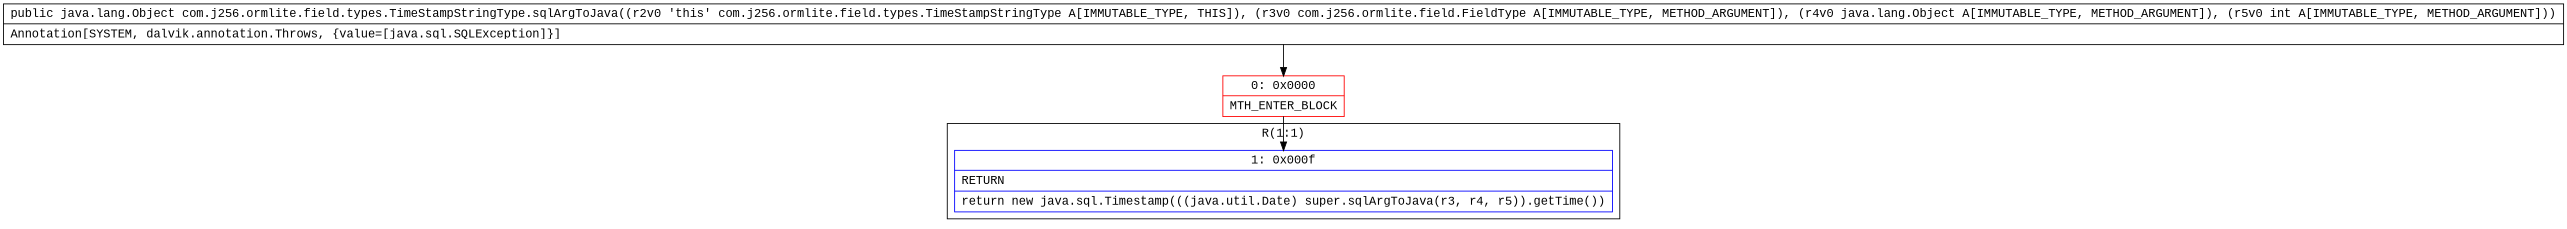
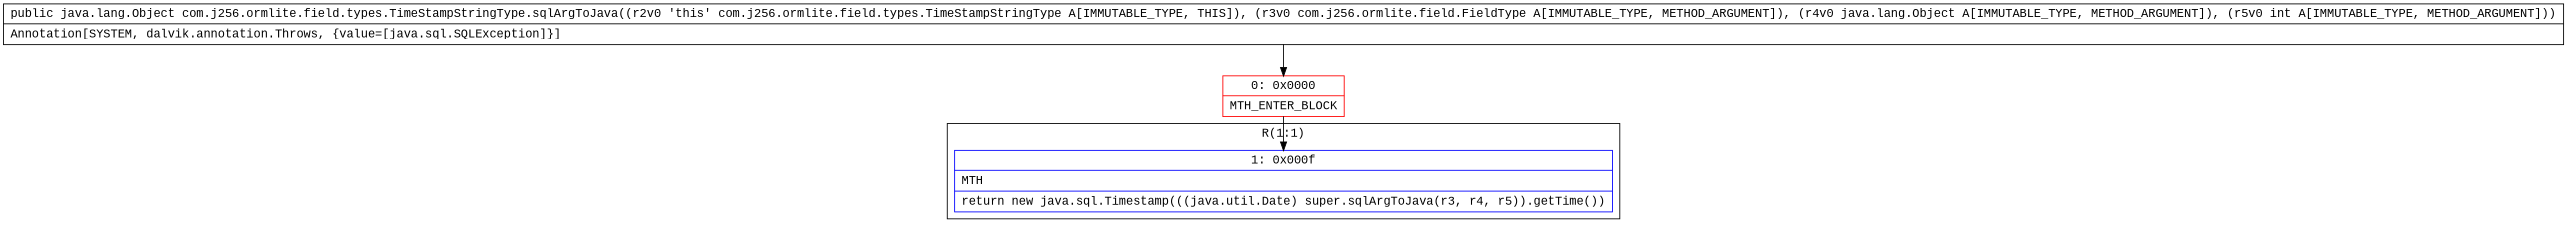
node "1: 0x000f": text "RETURN" -> "MTH"
